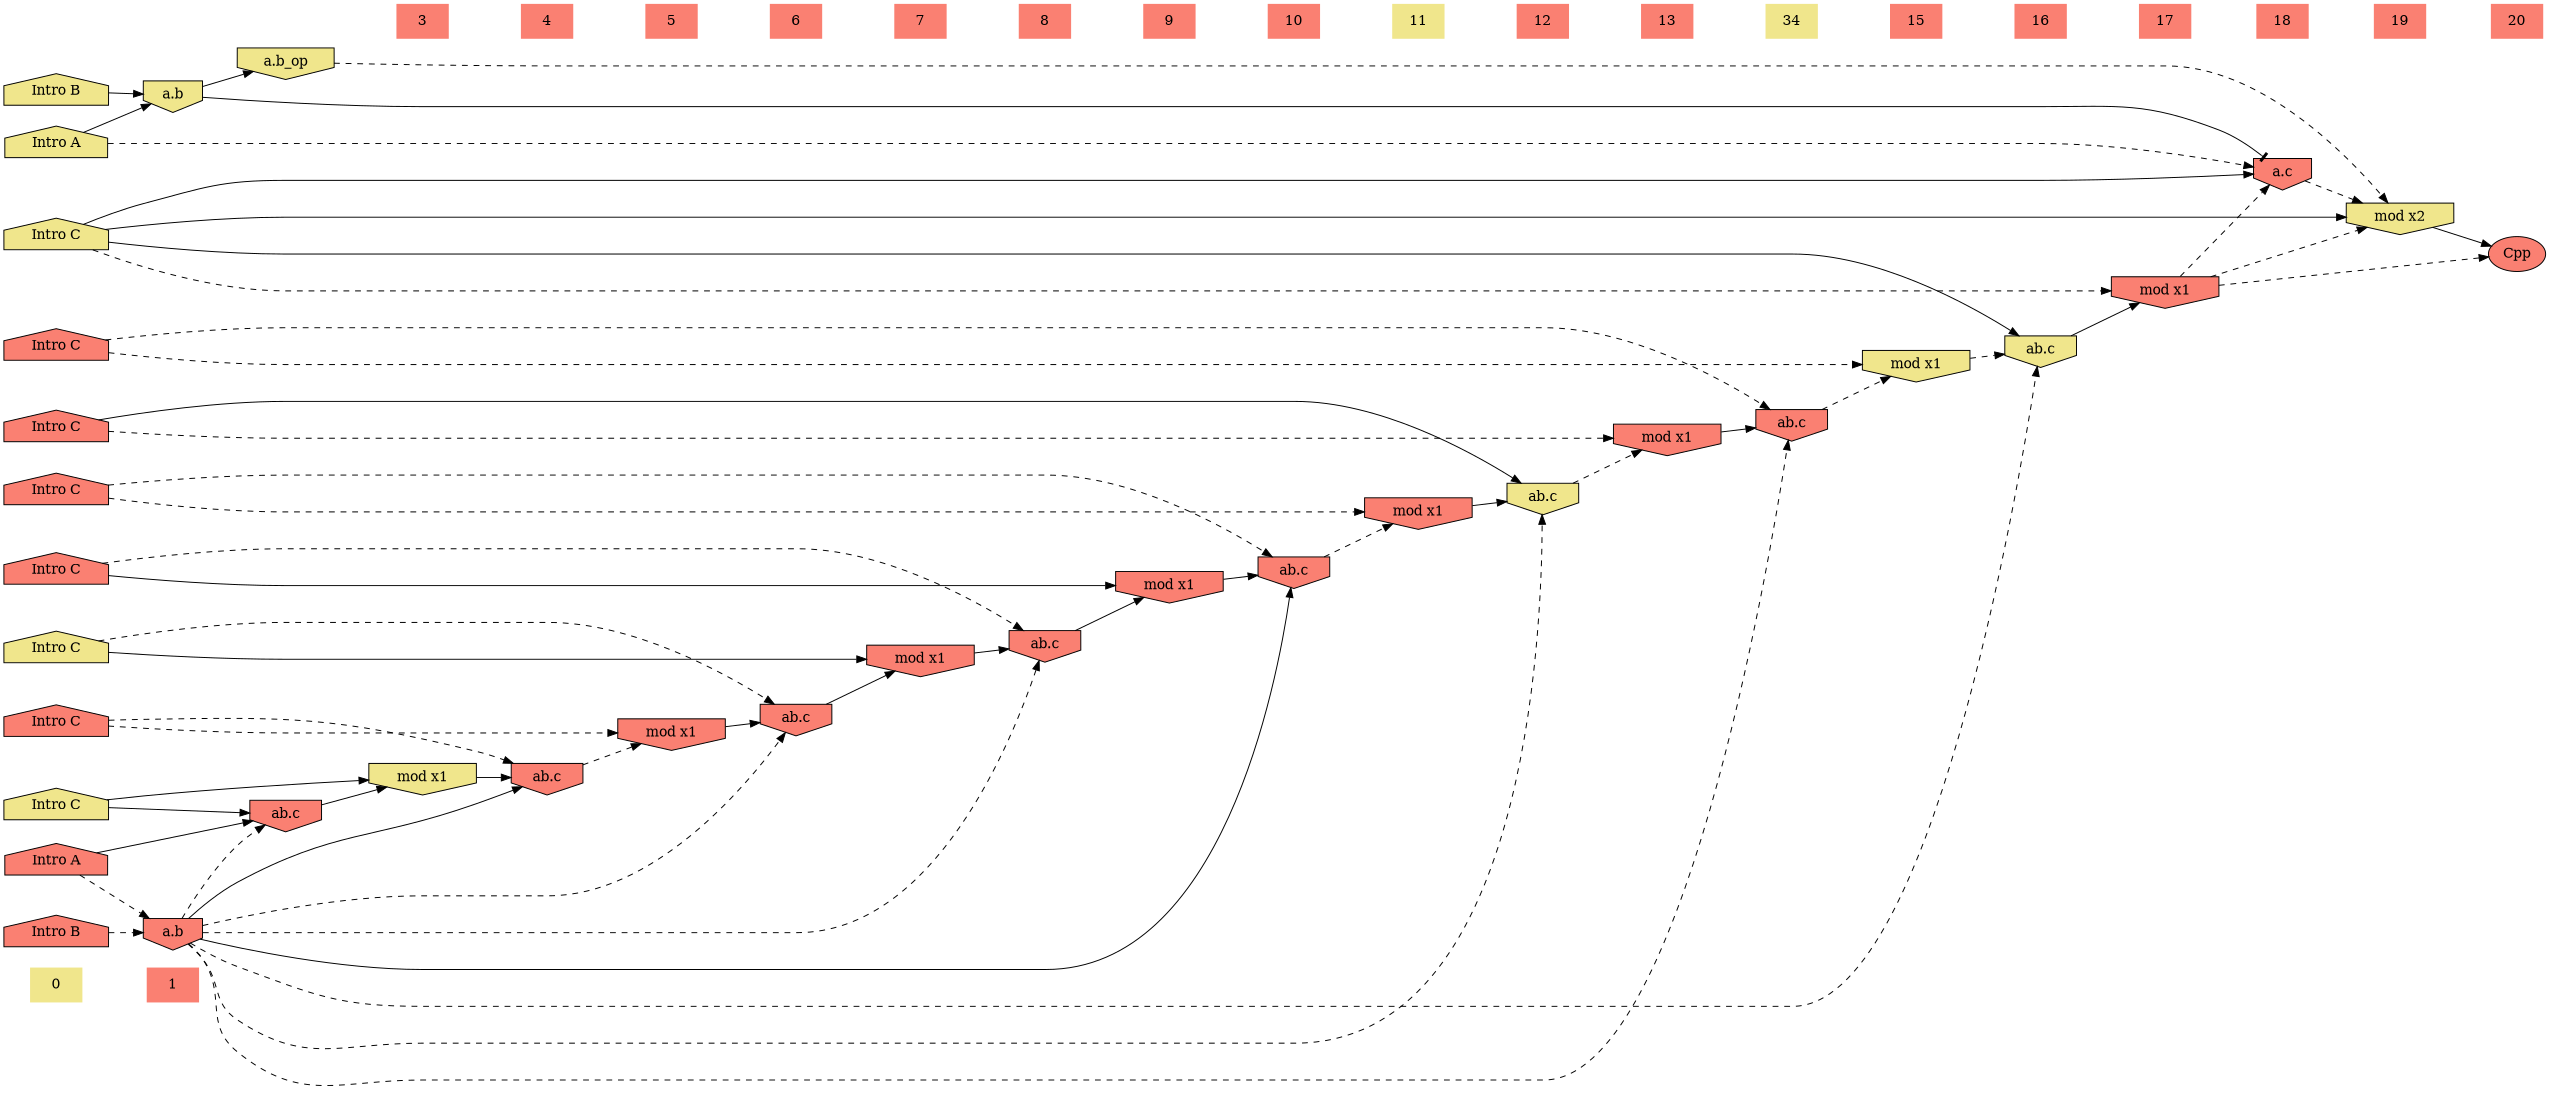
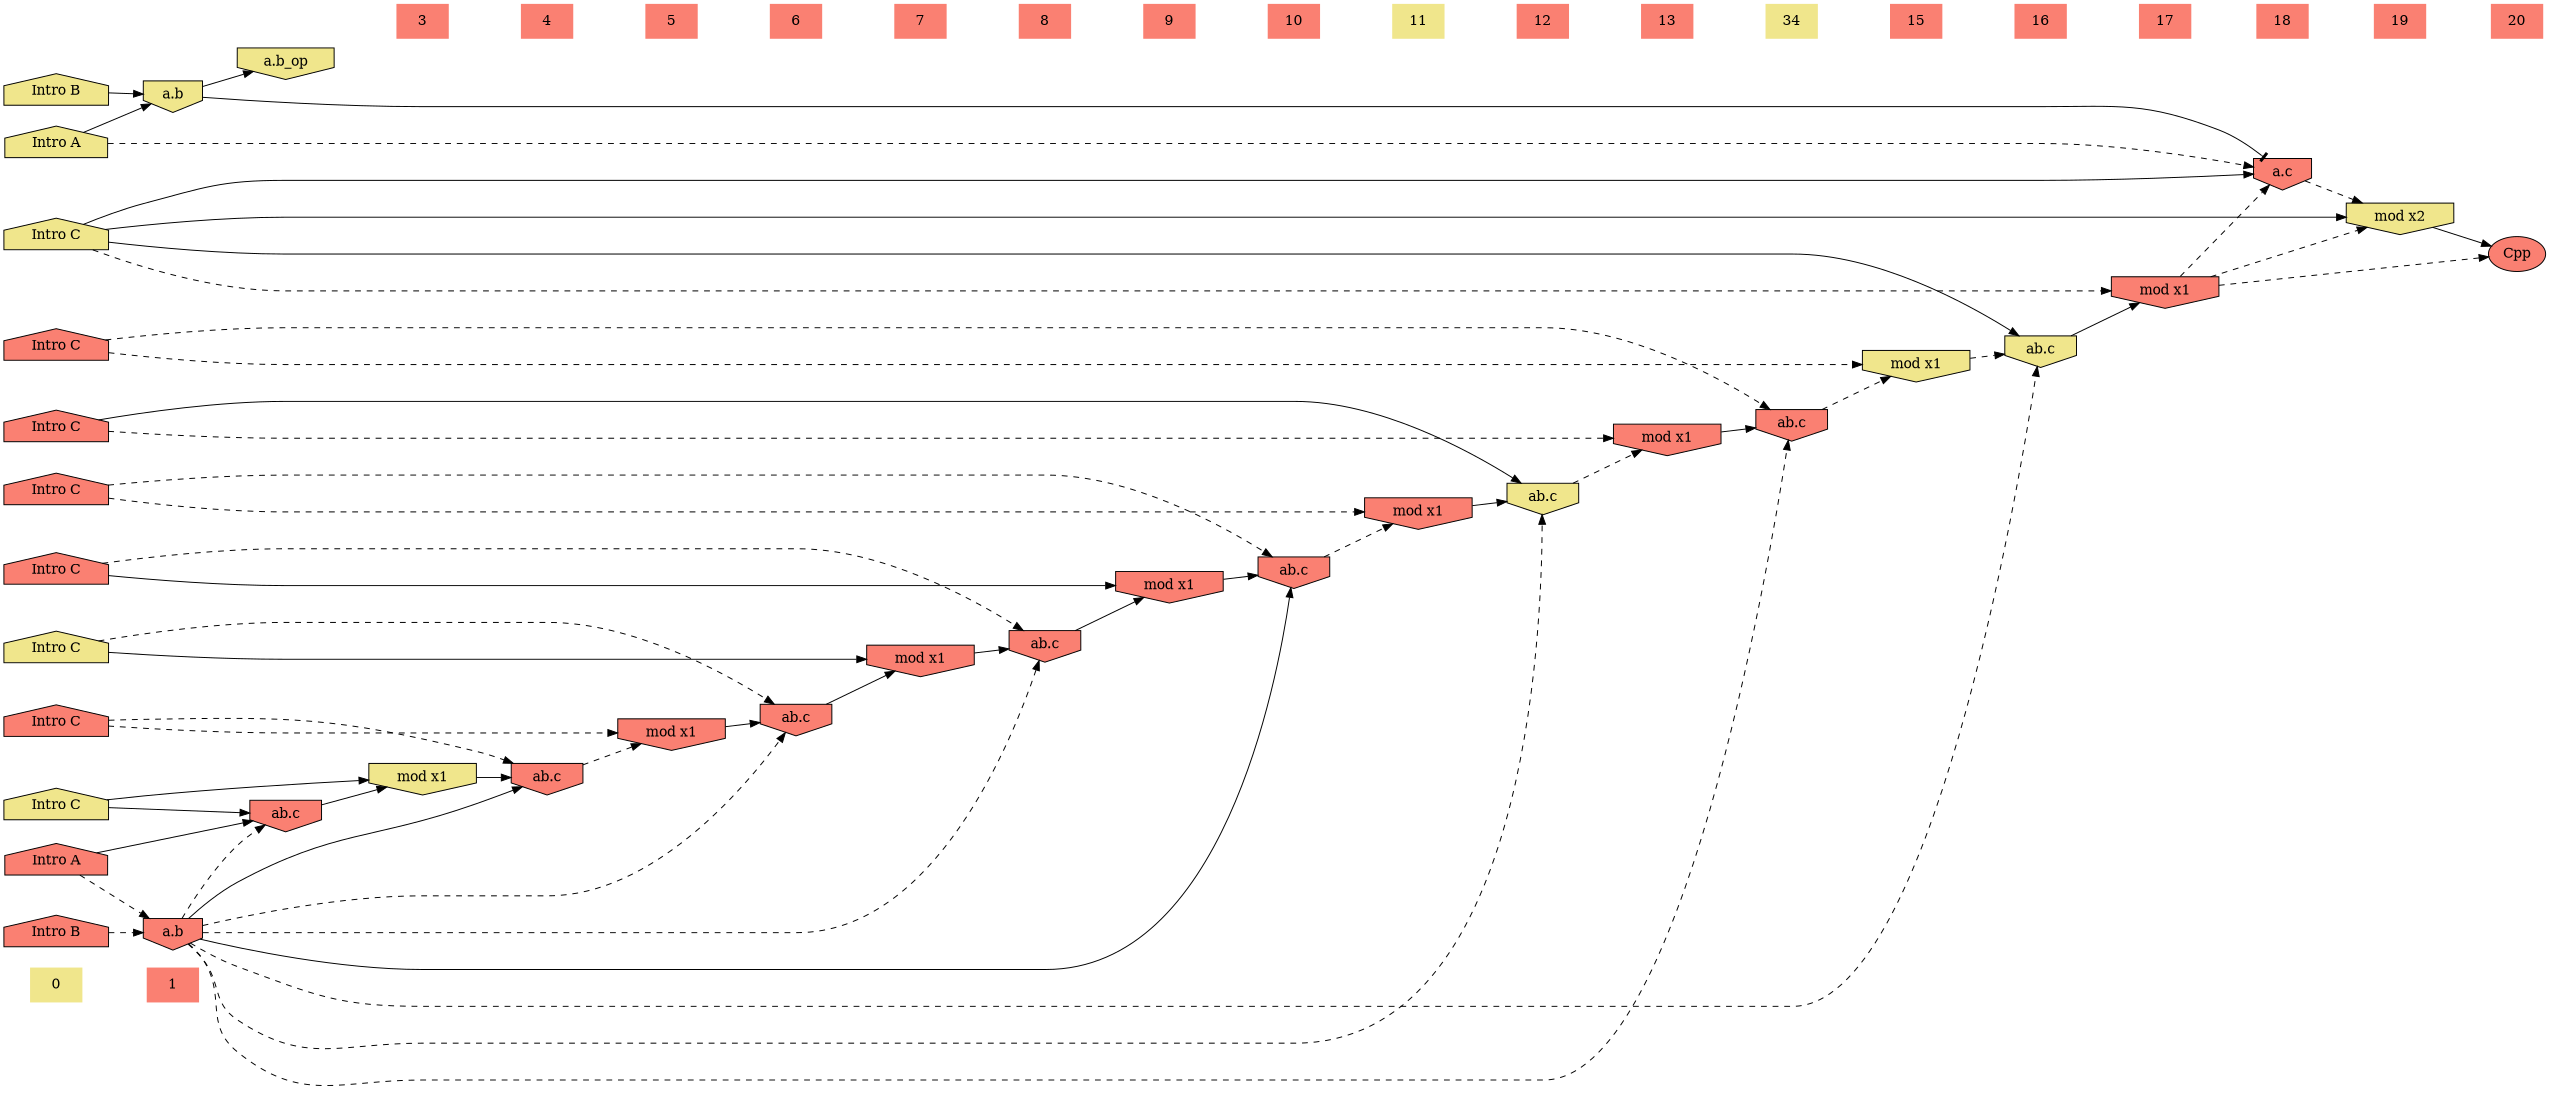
edge "a.b_op" -> "mod x2": removed
